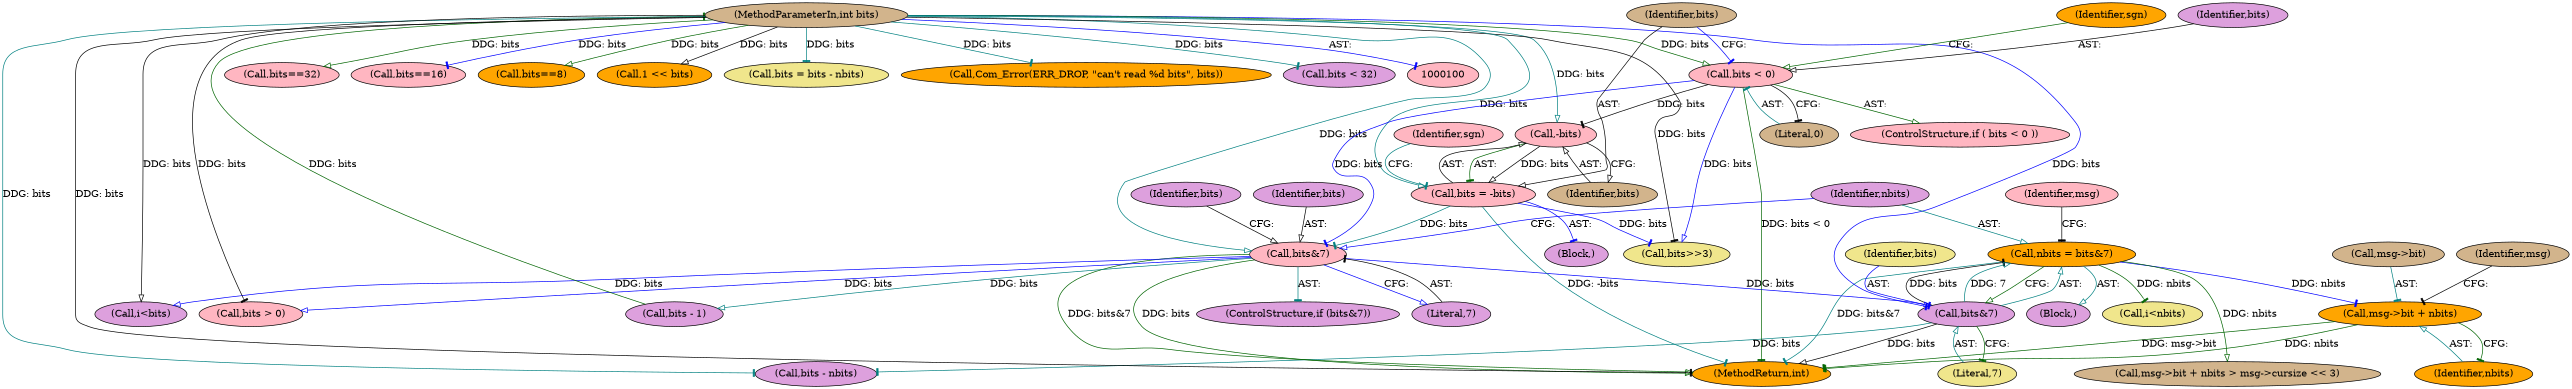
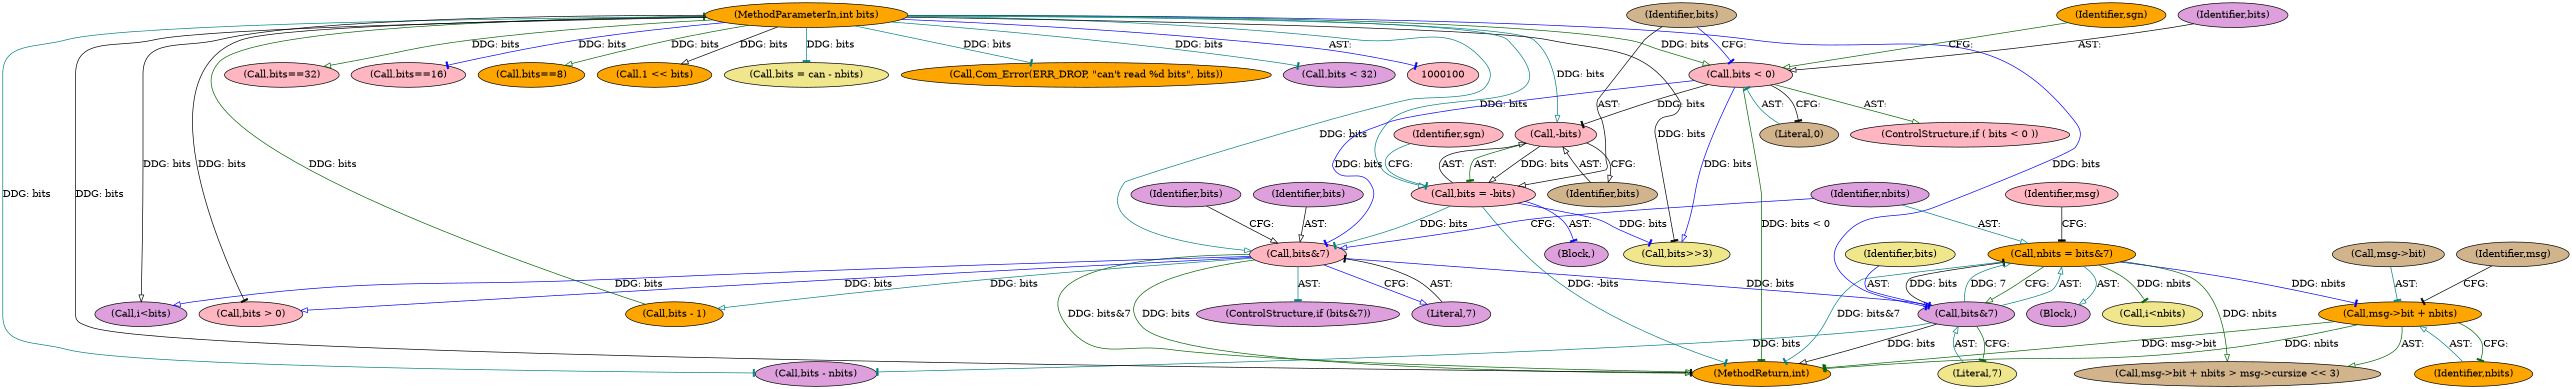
node "(MethodParameterIn,int bits)": fillcolor tan -> orange
node "(Call,bits = bits - nbits)": label "(Call,bits = bits - nbits)" -> "(Call,bits = can - nbits)"
node "(Call,bits - 1)": fillcolor plum -> orange
edge "(Call,msg->bit + nbits)" -> "(Call,msg->bit + nbits > msg->cursize << 3)": added, label "AST:"
